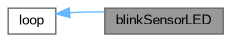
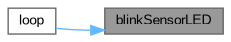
edge "blinkSensorLED" -> "loop": reversed
